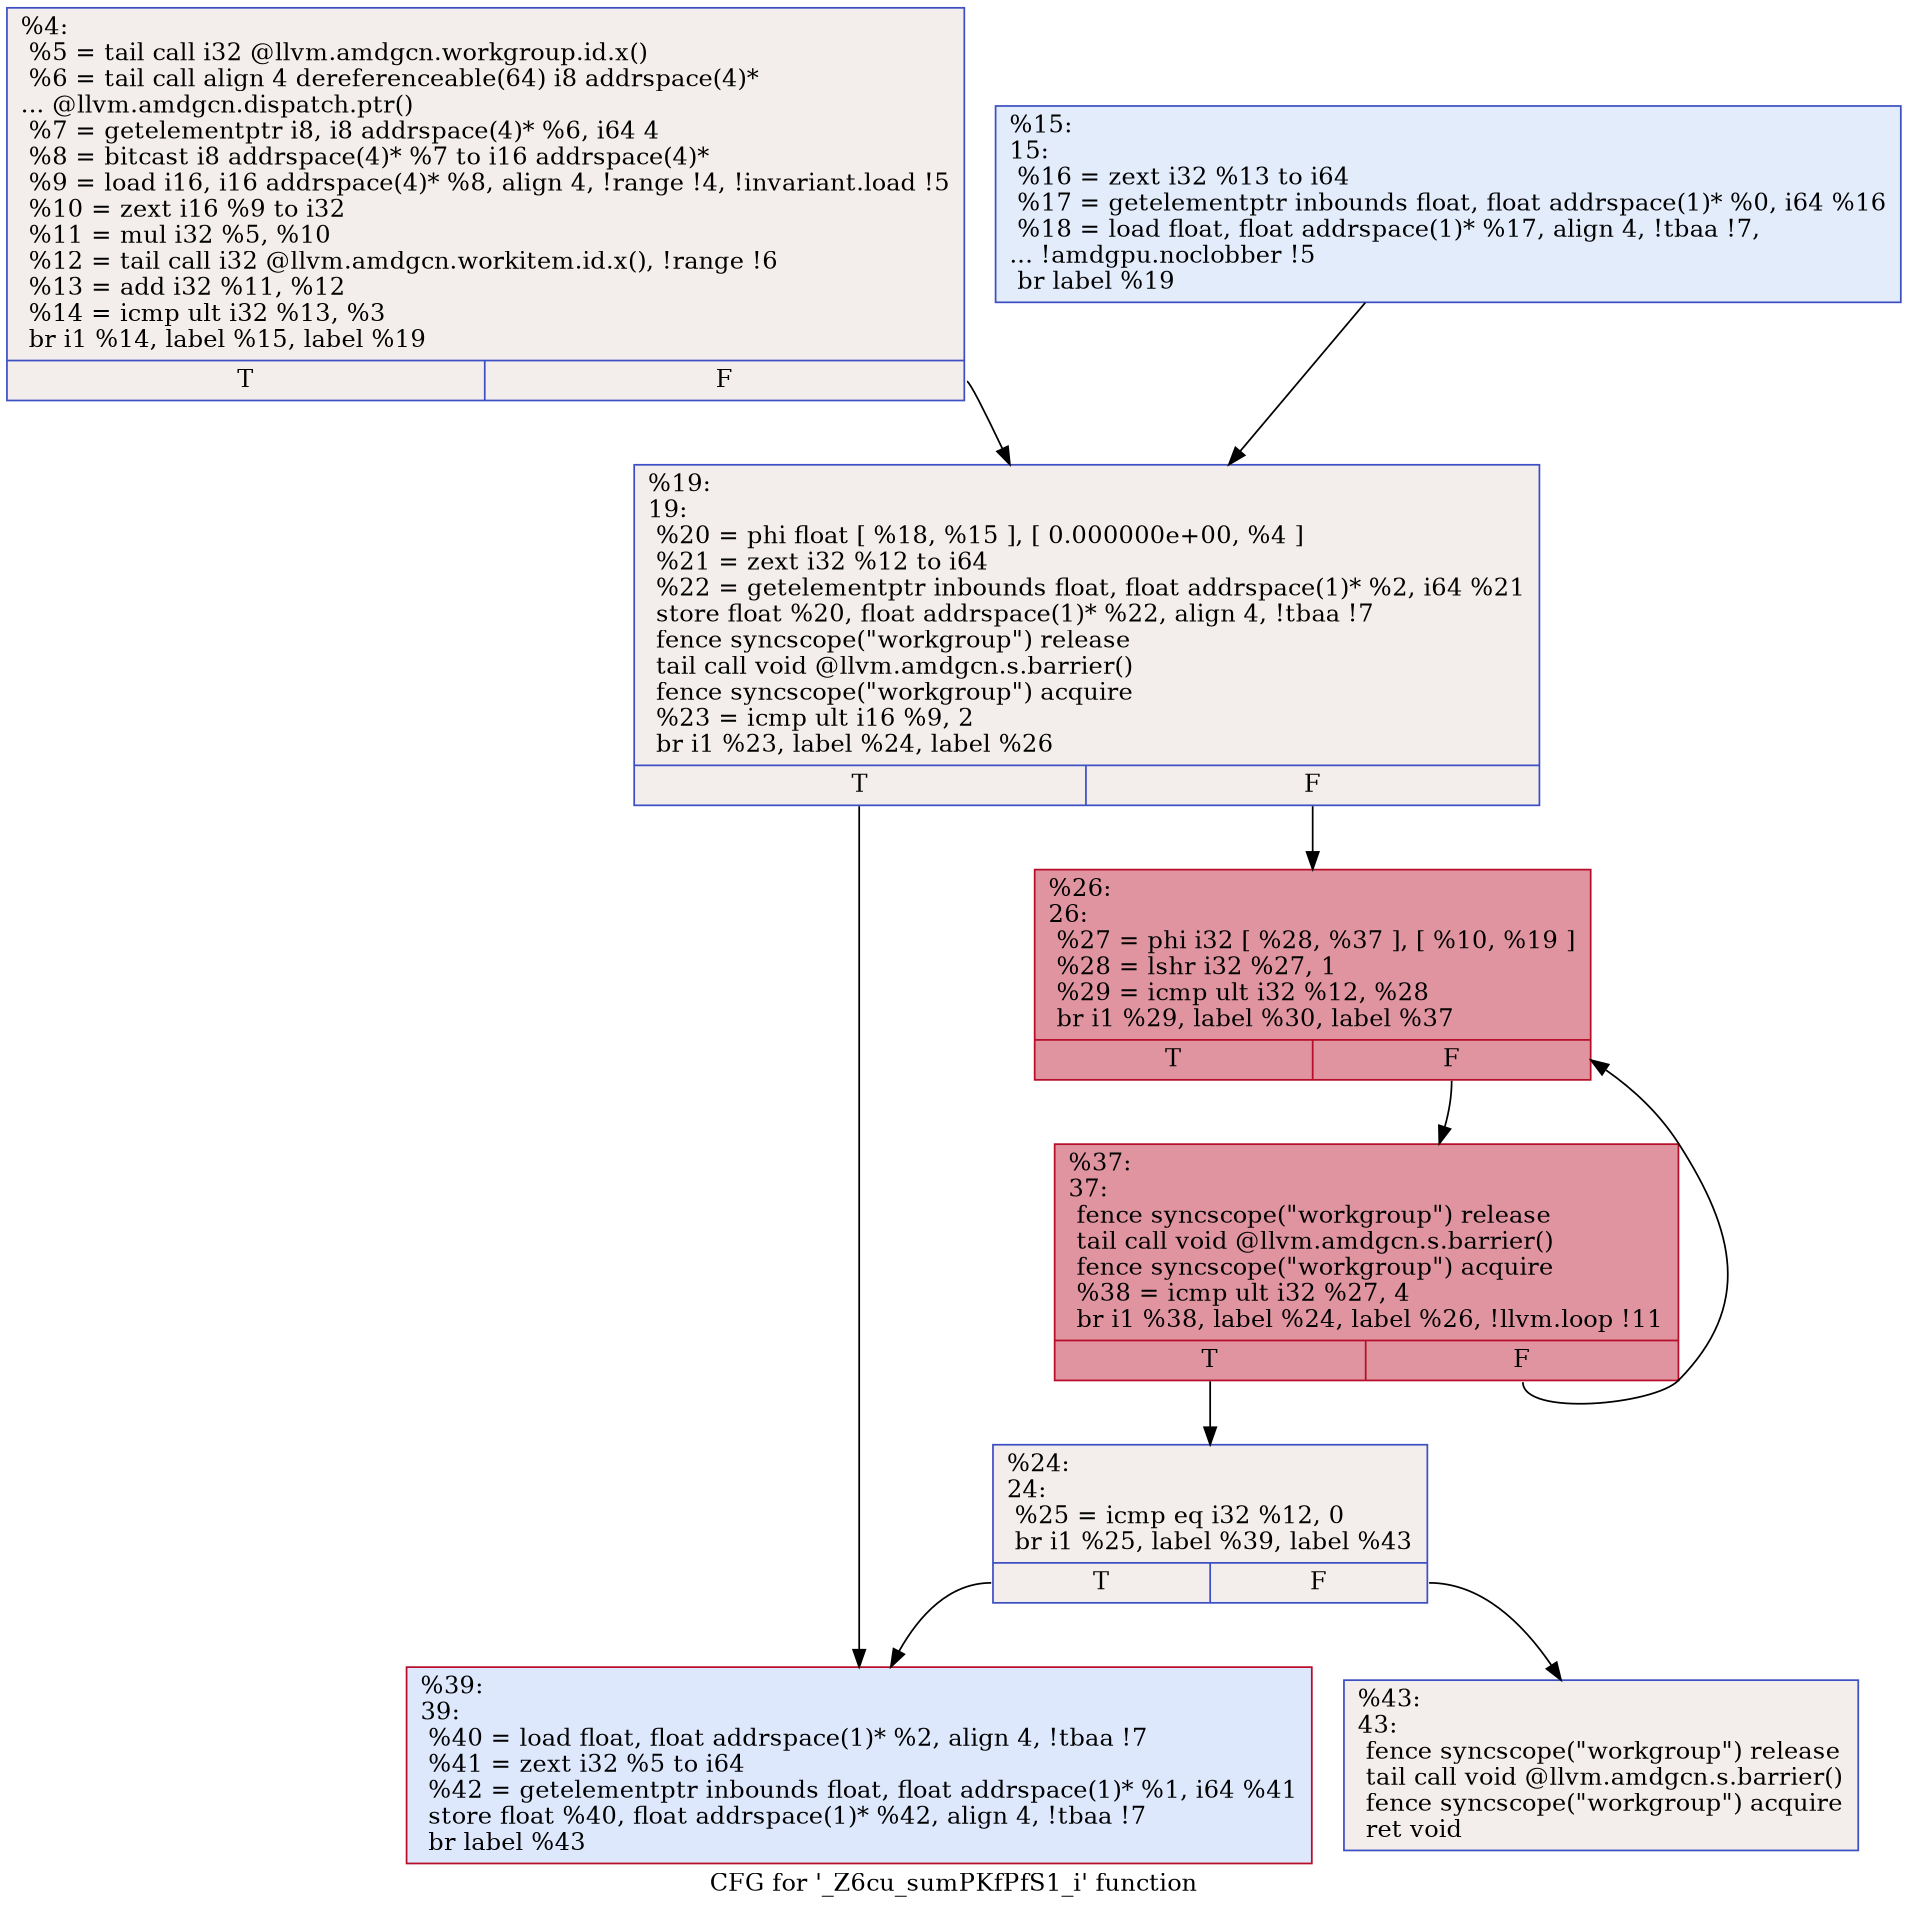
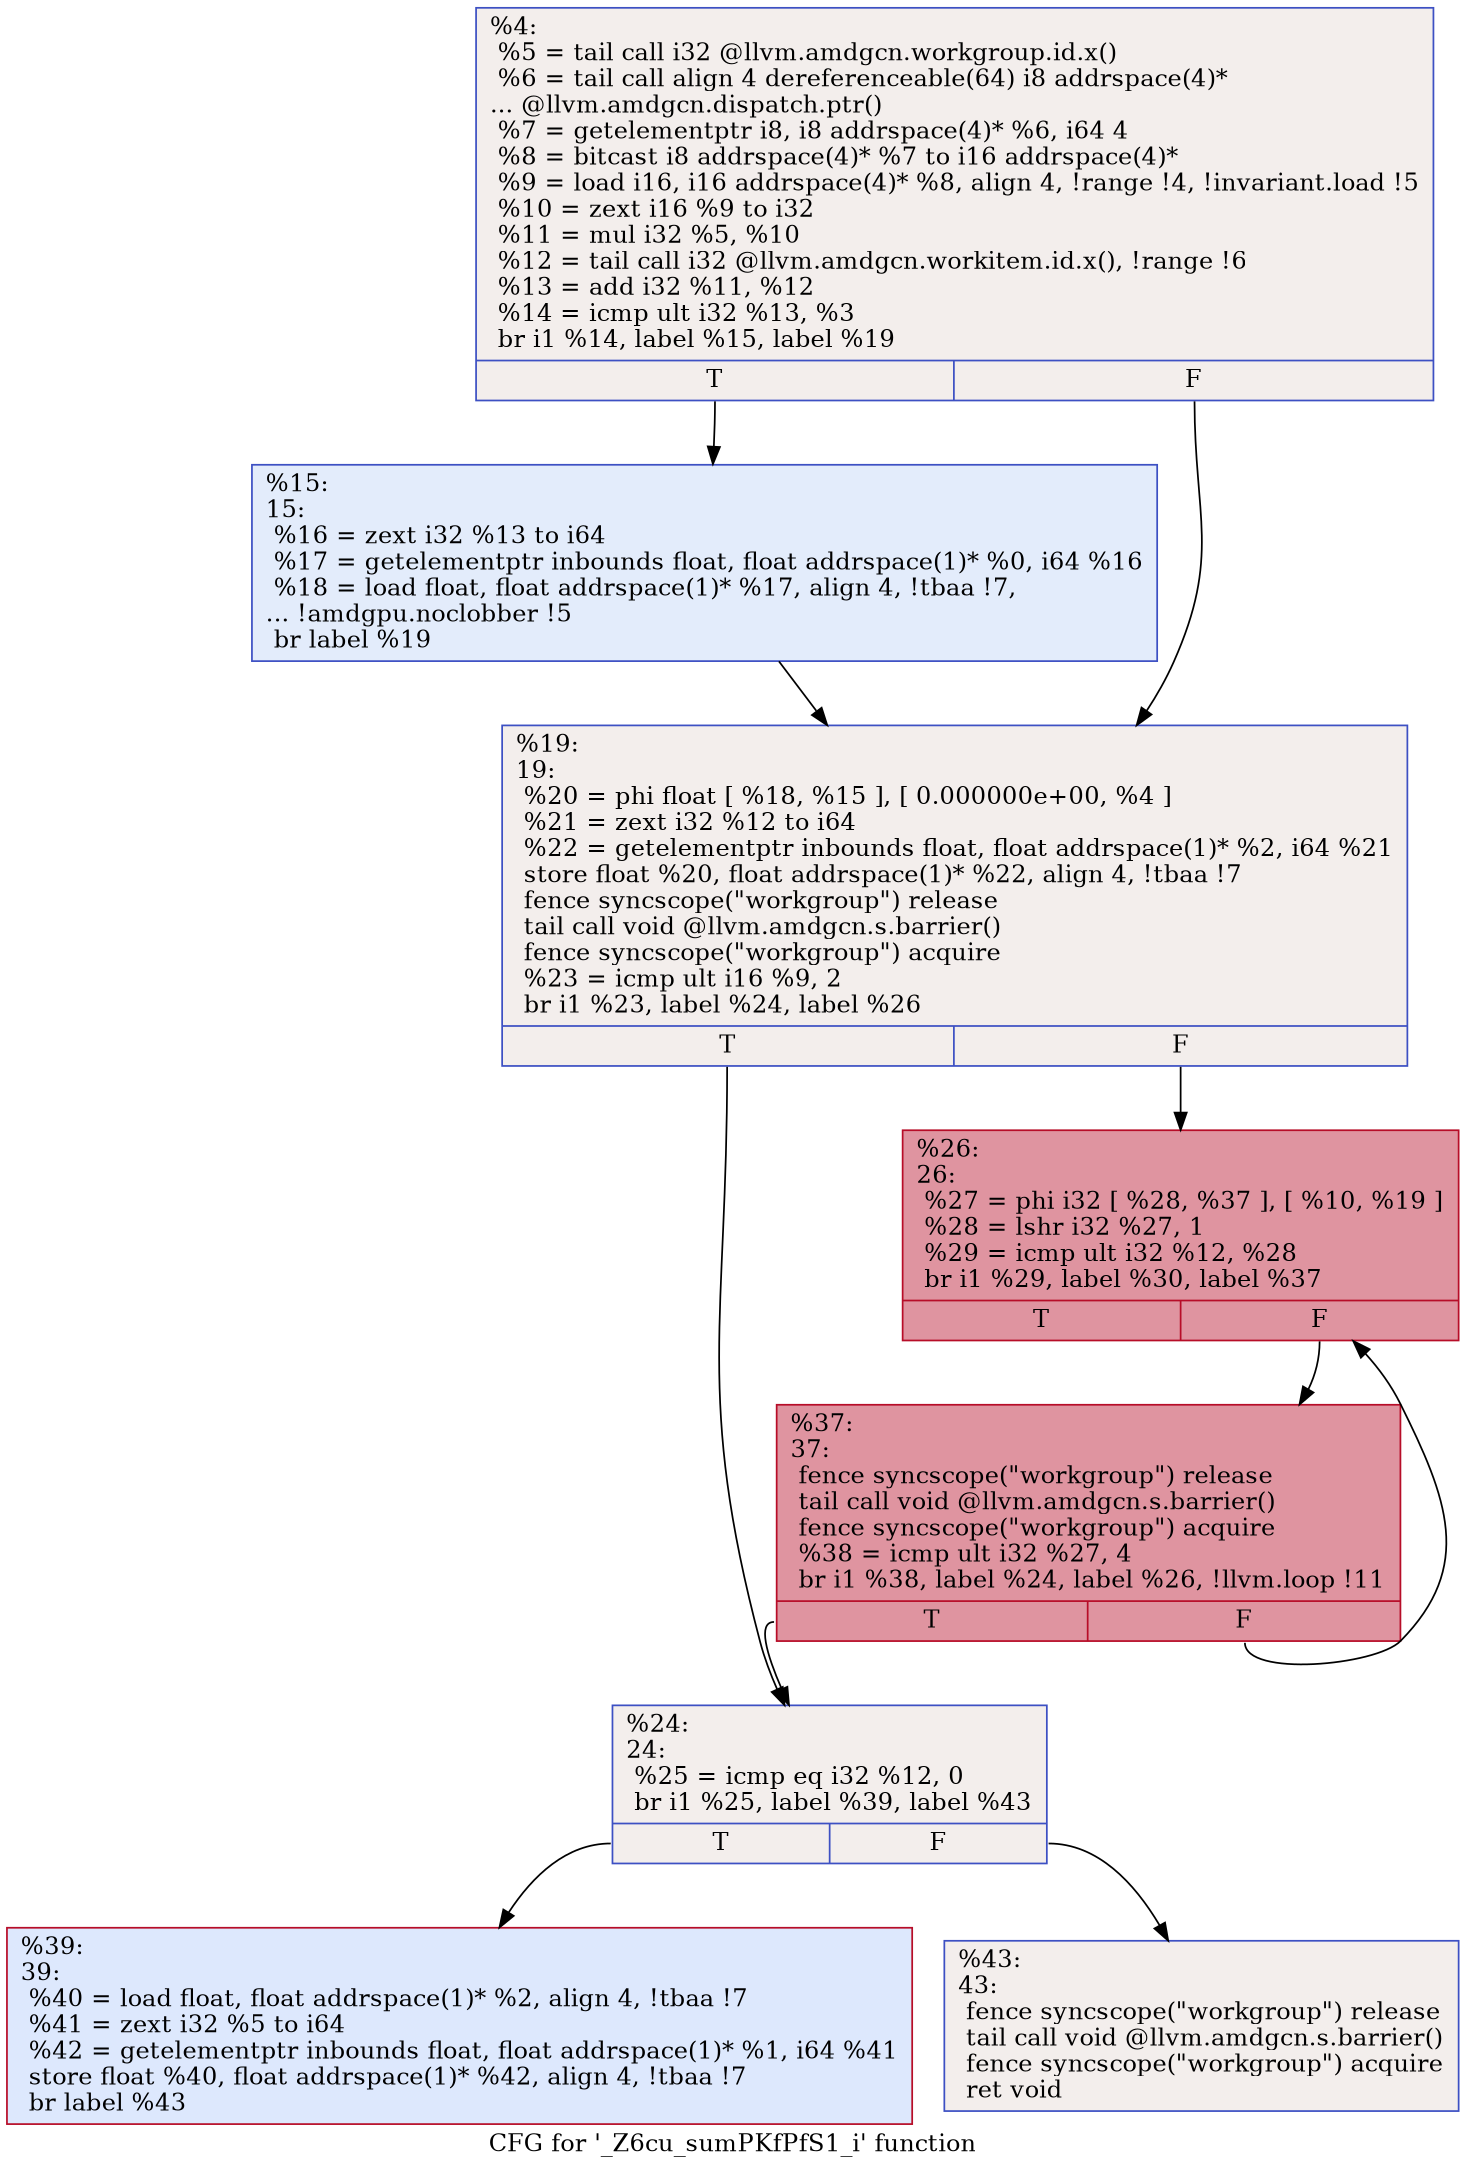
edge "%4:" -> "%15:": added
edge "%19:" -> "%39:": now "%19:" -> "%24:"
